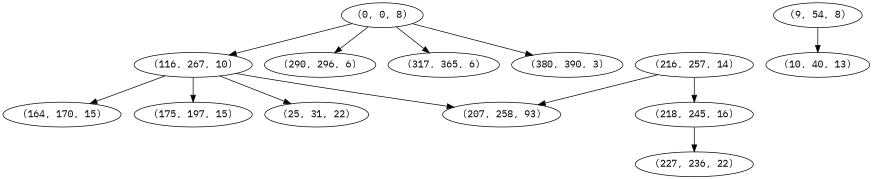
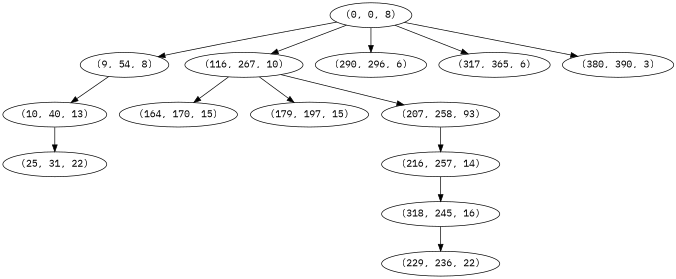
edge "(0, 0, 8)" -> "(9, 54, 8)": added
edge "(116, 267, 10)" -> "(25, 31, 22)": now "(10, 40, 13)" -> "(25, 31, 22)"
edge "(216, 257, 14)" -> "(207, 258, 93)": reversed
node "(175, 197, 15)": label "(175, 197, 15)" -> "(179, 197, 15)"
node "(218, 245, 16)": label "(218, 245, 16)" -> "(318, 245, 16)"
node "(227, 236, 22)": label "(227, 236, 22)" -> "(229, 236, 22)"
